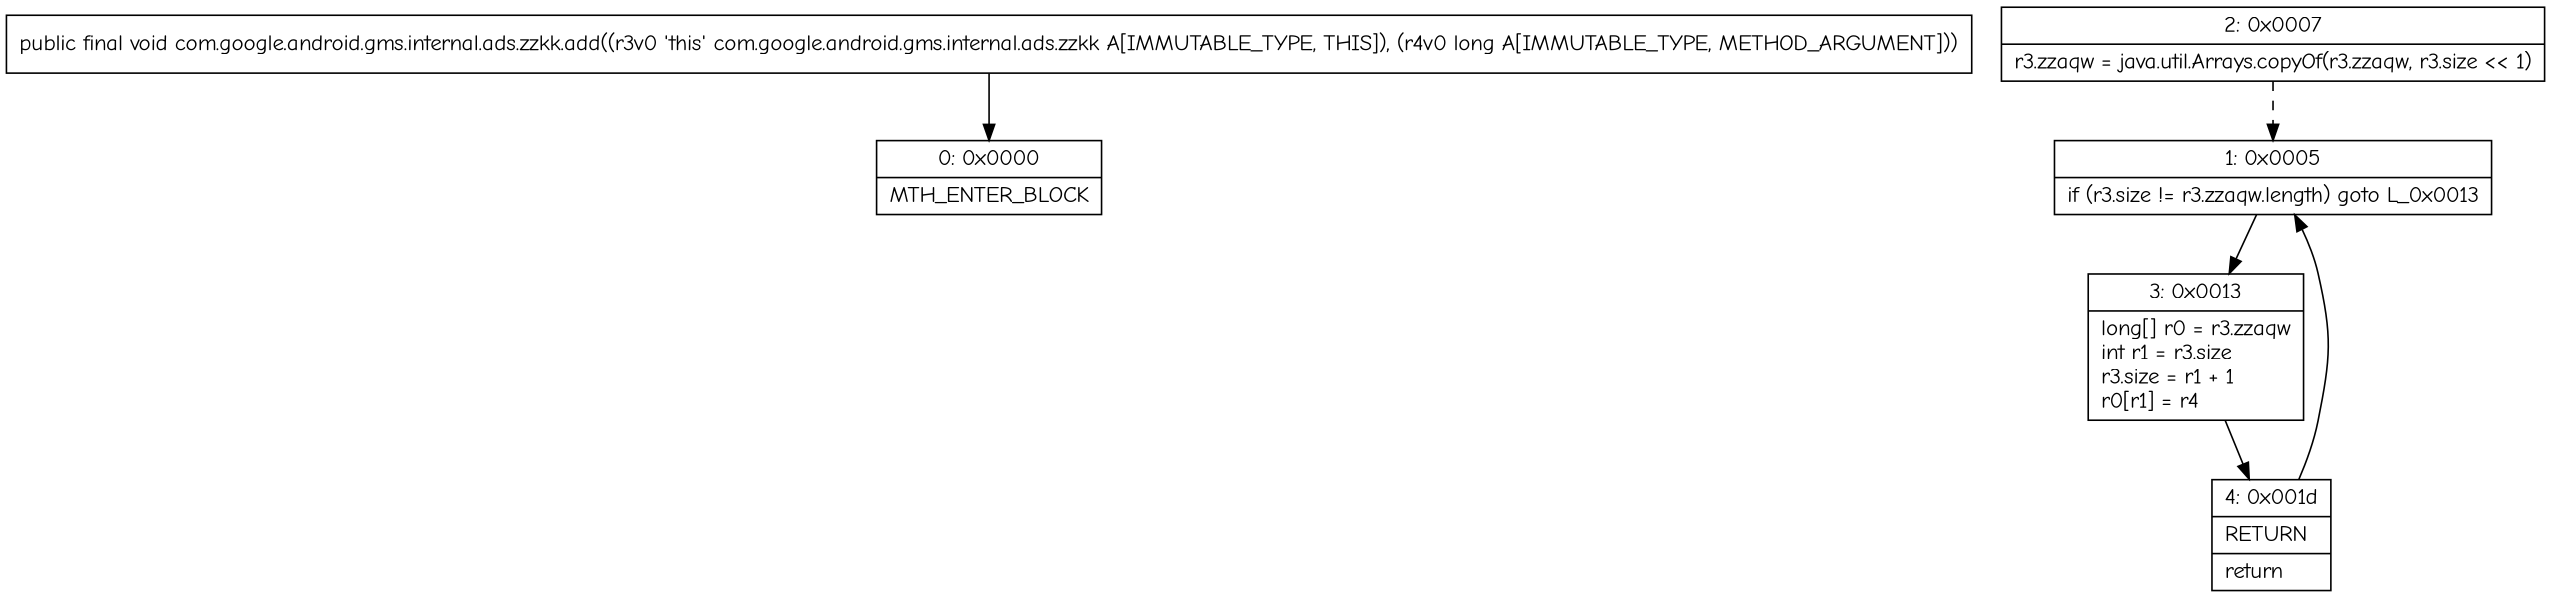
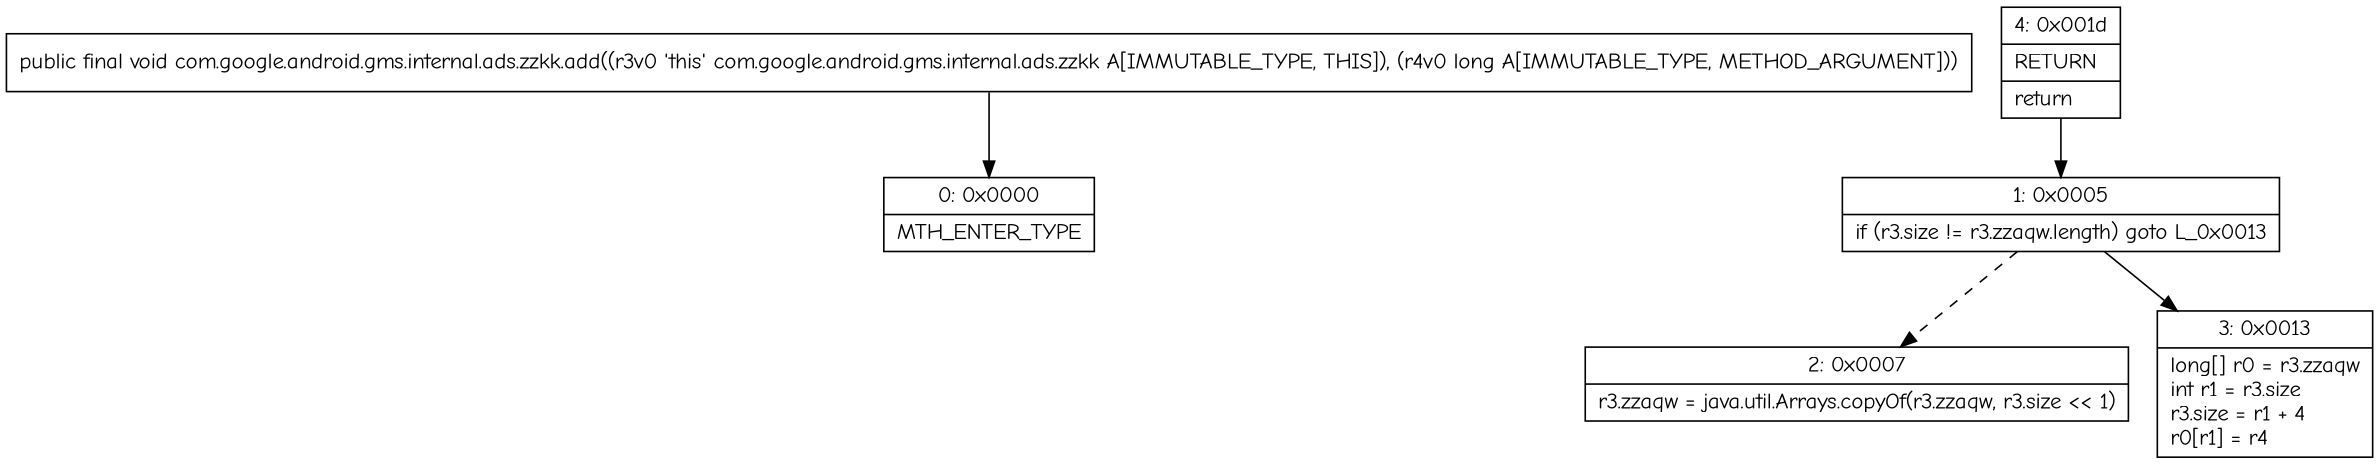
edge "2: 0x0007" -> "1: 0x0005": reversed
node "0: 0x0000": text "MTH_ENTER_BLOCK" -> "MTH_ENTER_TYPE"
node "3: 0x0013": text "r3.size = r1 + 1" -> "r3.size = r1 + 4"
edge "3: 0x0013" -> "4: 0x001d": removed
